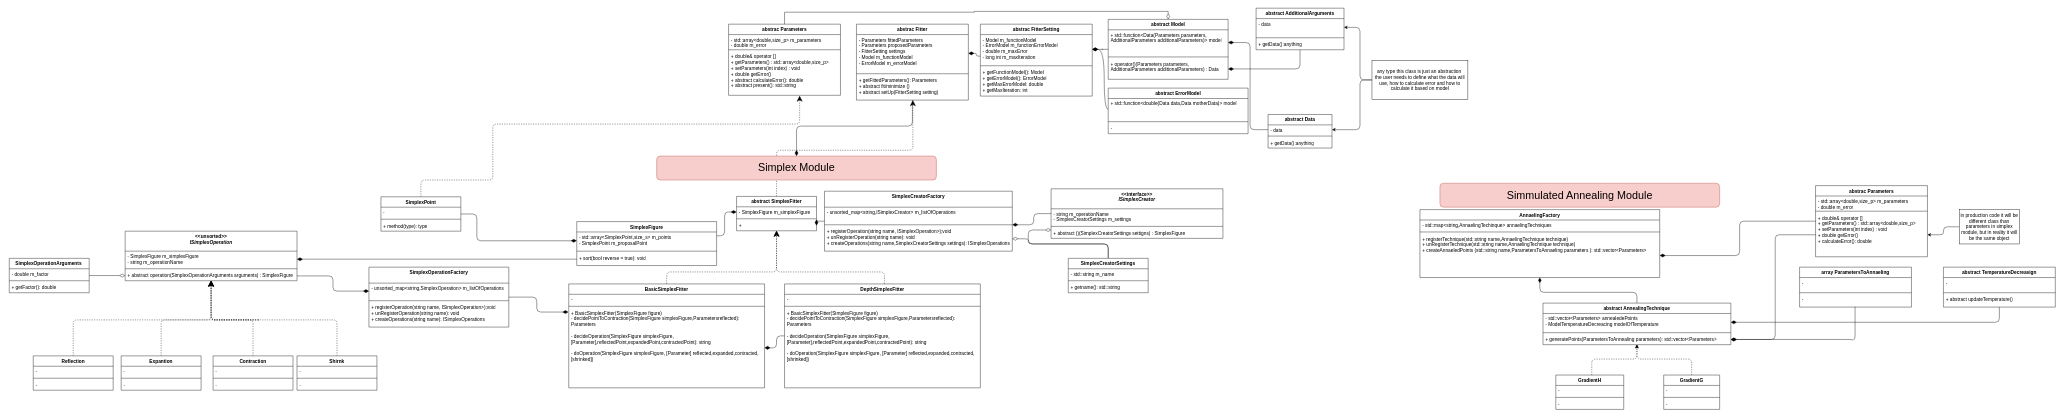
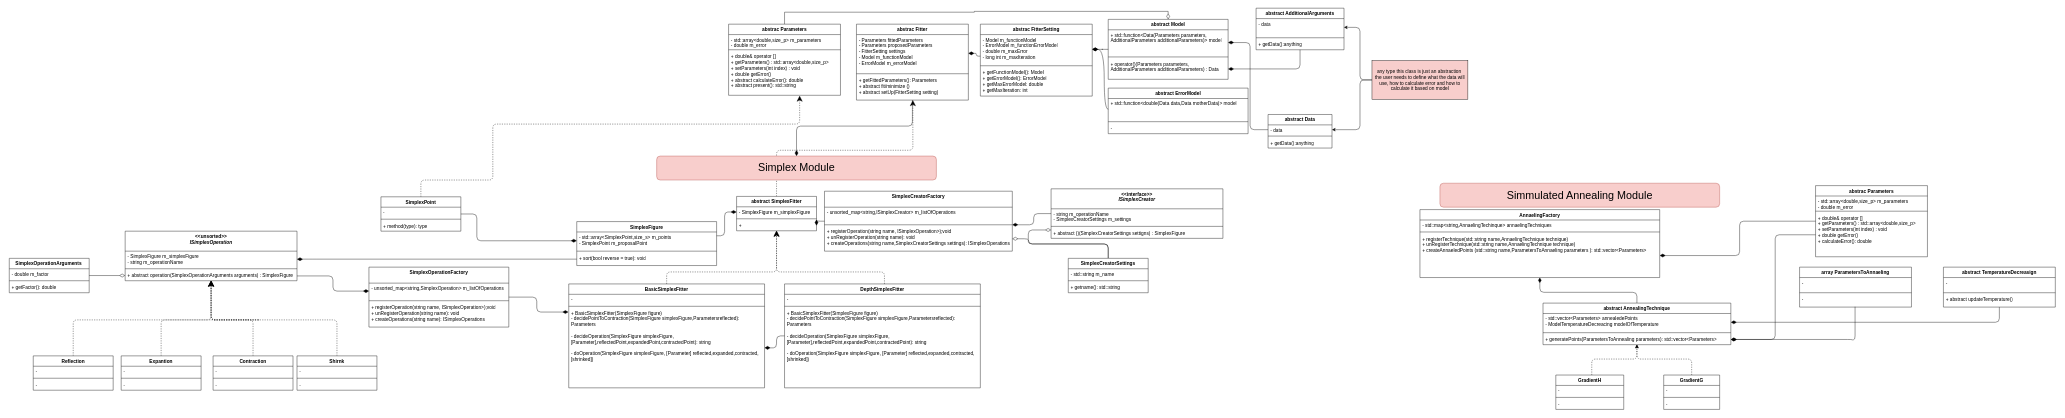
node "any type this class is just an abstraction the user needs to define what the data will use, how to calculate error and how to calculate it based on model": fillcolor #ffffff -> #f8cecc
node "in production code it will be different class than parameters in simplex module, but in reality it will be the same object": removed
edge "in production code it will be different class than parameters in simplex module, but in reality it will be the same object" -> "+ double& operator [] + getParameters() : std::array<double,size_p> + setParameters(int index) : void + double getError() + calculateError(): double": removed
